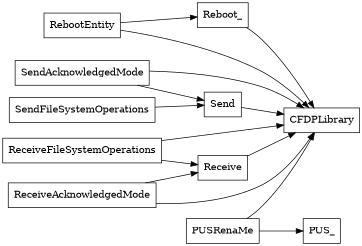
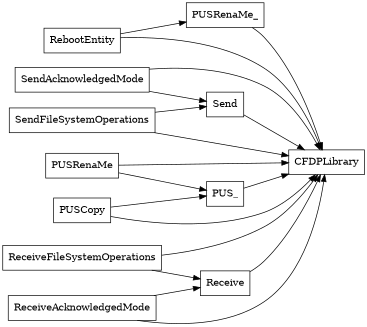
node "Reboot_": label "Reboot_" -> "PUSRenaMe_"
edge "SendFileSystemOperations" -> "CFDPLibrary": added
edge "PUS_" -> "CFDPLibrary": added
node "PUSCopy": added
